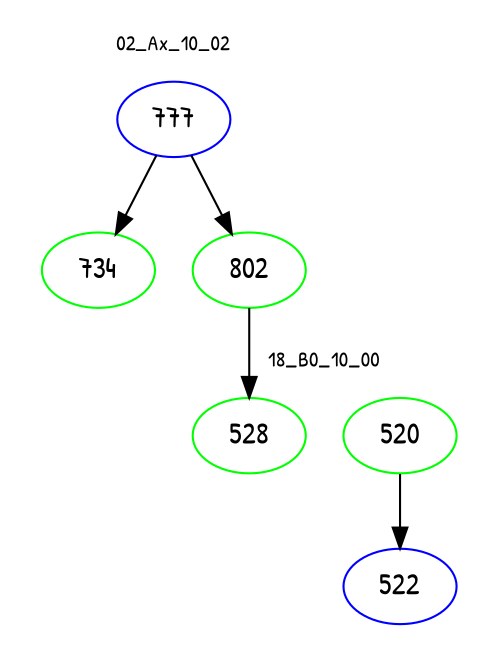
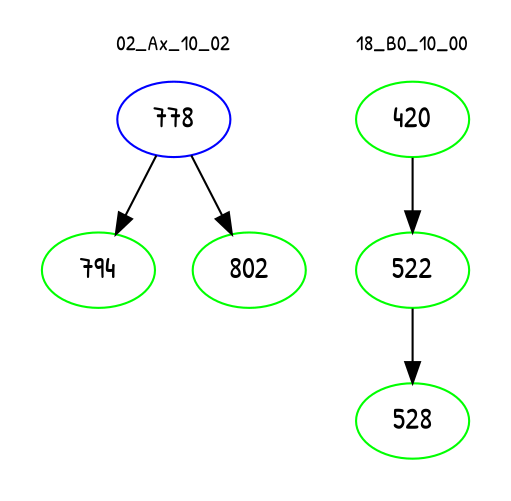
node "777": label "777" -> "778"
node "734": label "734" -> "794"
edge "802" -> "528": now "522" -> "528"
node "520": label "520" -> "420"
node "522": color blue -> green
